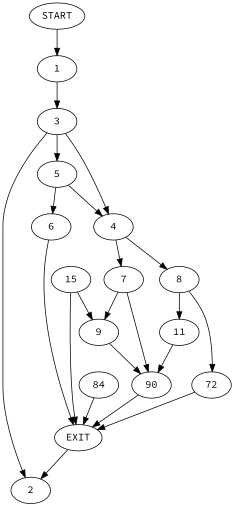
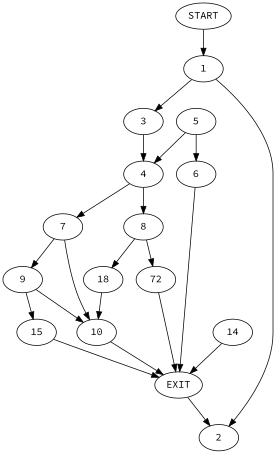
edge "3" -> "5": removed
edge "3" -> "2": now "1" -> "2"
edge "15" -> "9": reversed
node "11": label "11" -> "18"
node "84": label "84" -> "14"
node "90": label "90" -> "10"
